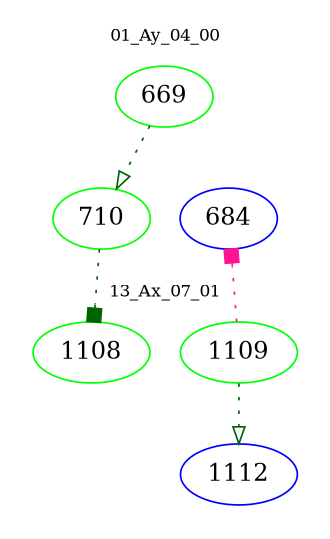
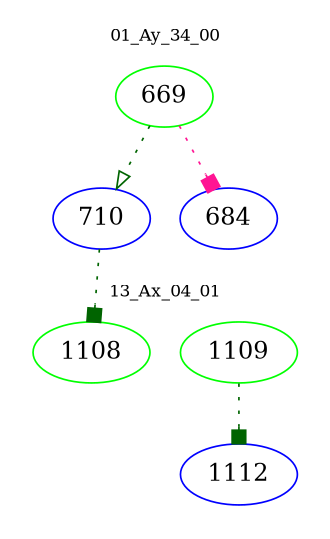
cluster "01_Ay_04_00": label "01_Ay_04_00" -> "01_Ay_34_00"
node "710": color green -> blue
cluster "13_Ax_07_01": label "13_Ax_07_01" -> "13_Ax_04_01"
edge "1109" -> "684": now "669" -> "684"
edge "1109" -> "1112": arrowhead onormal -> box
